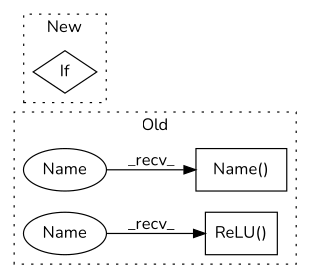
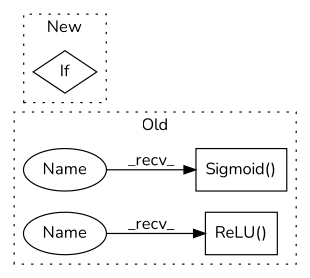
node "Name()": label "Name()" -> "Sigmoid()"
